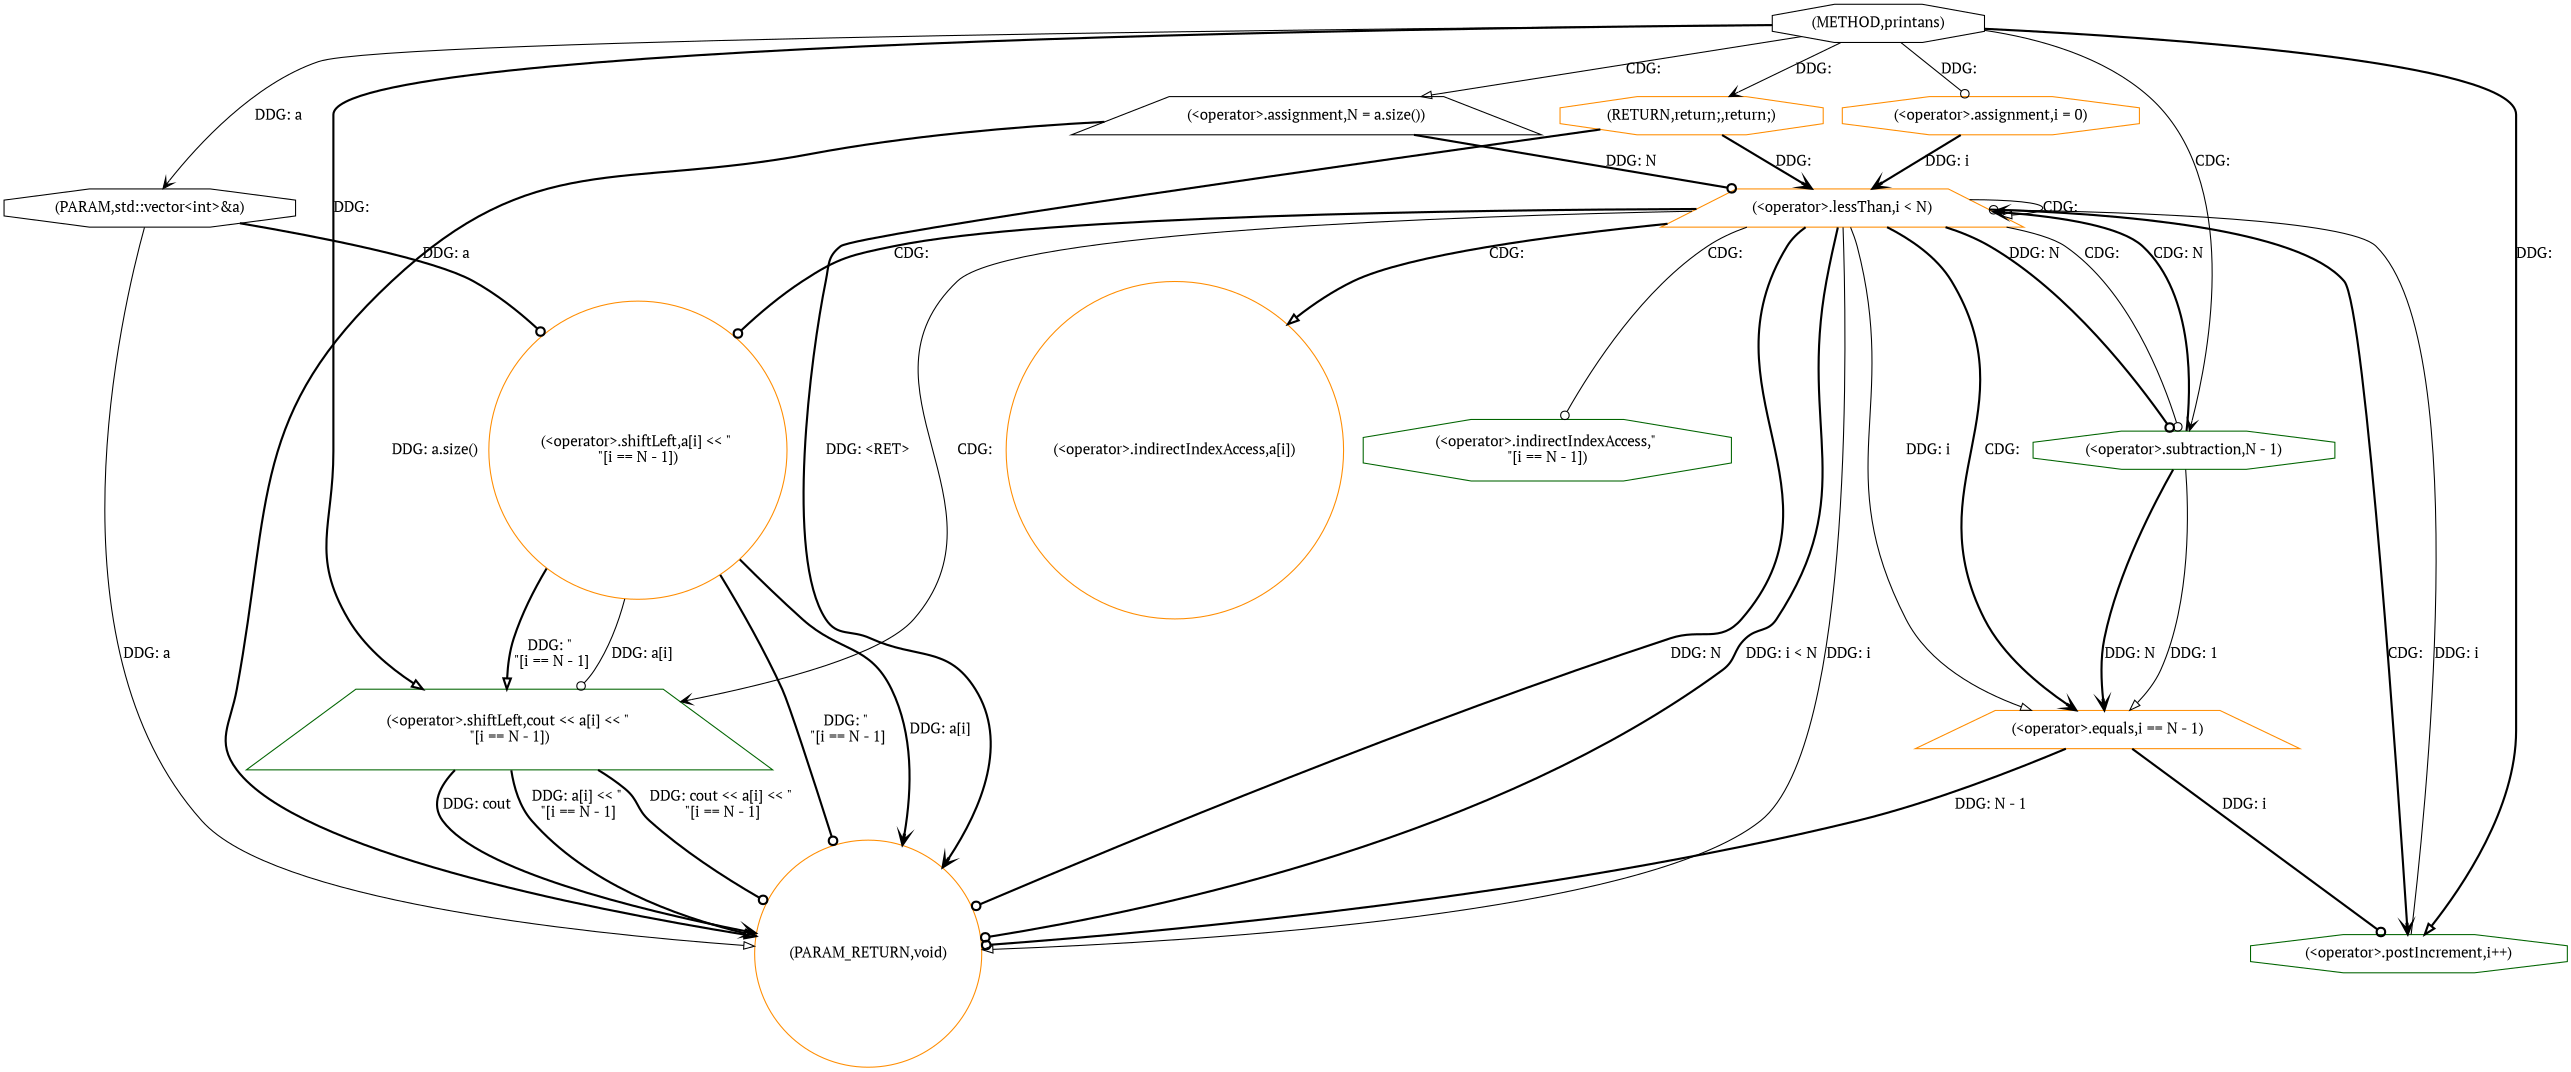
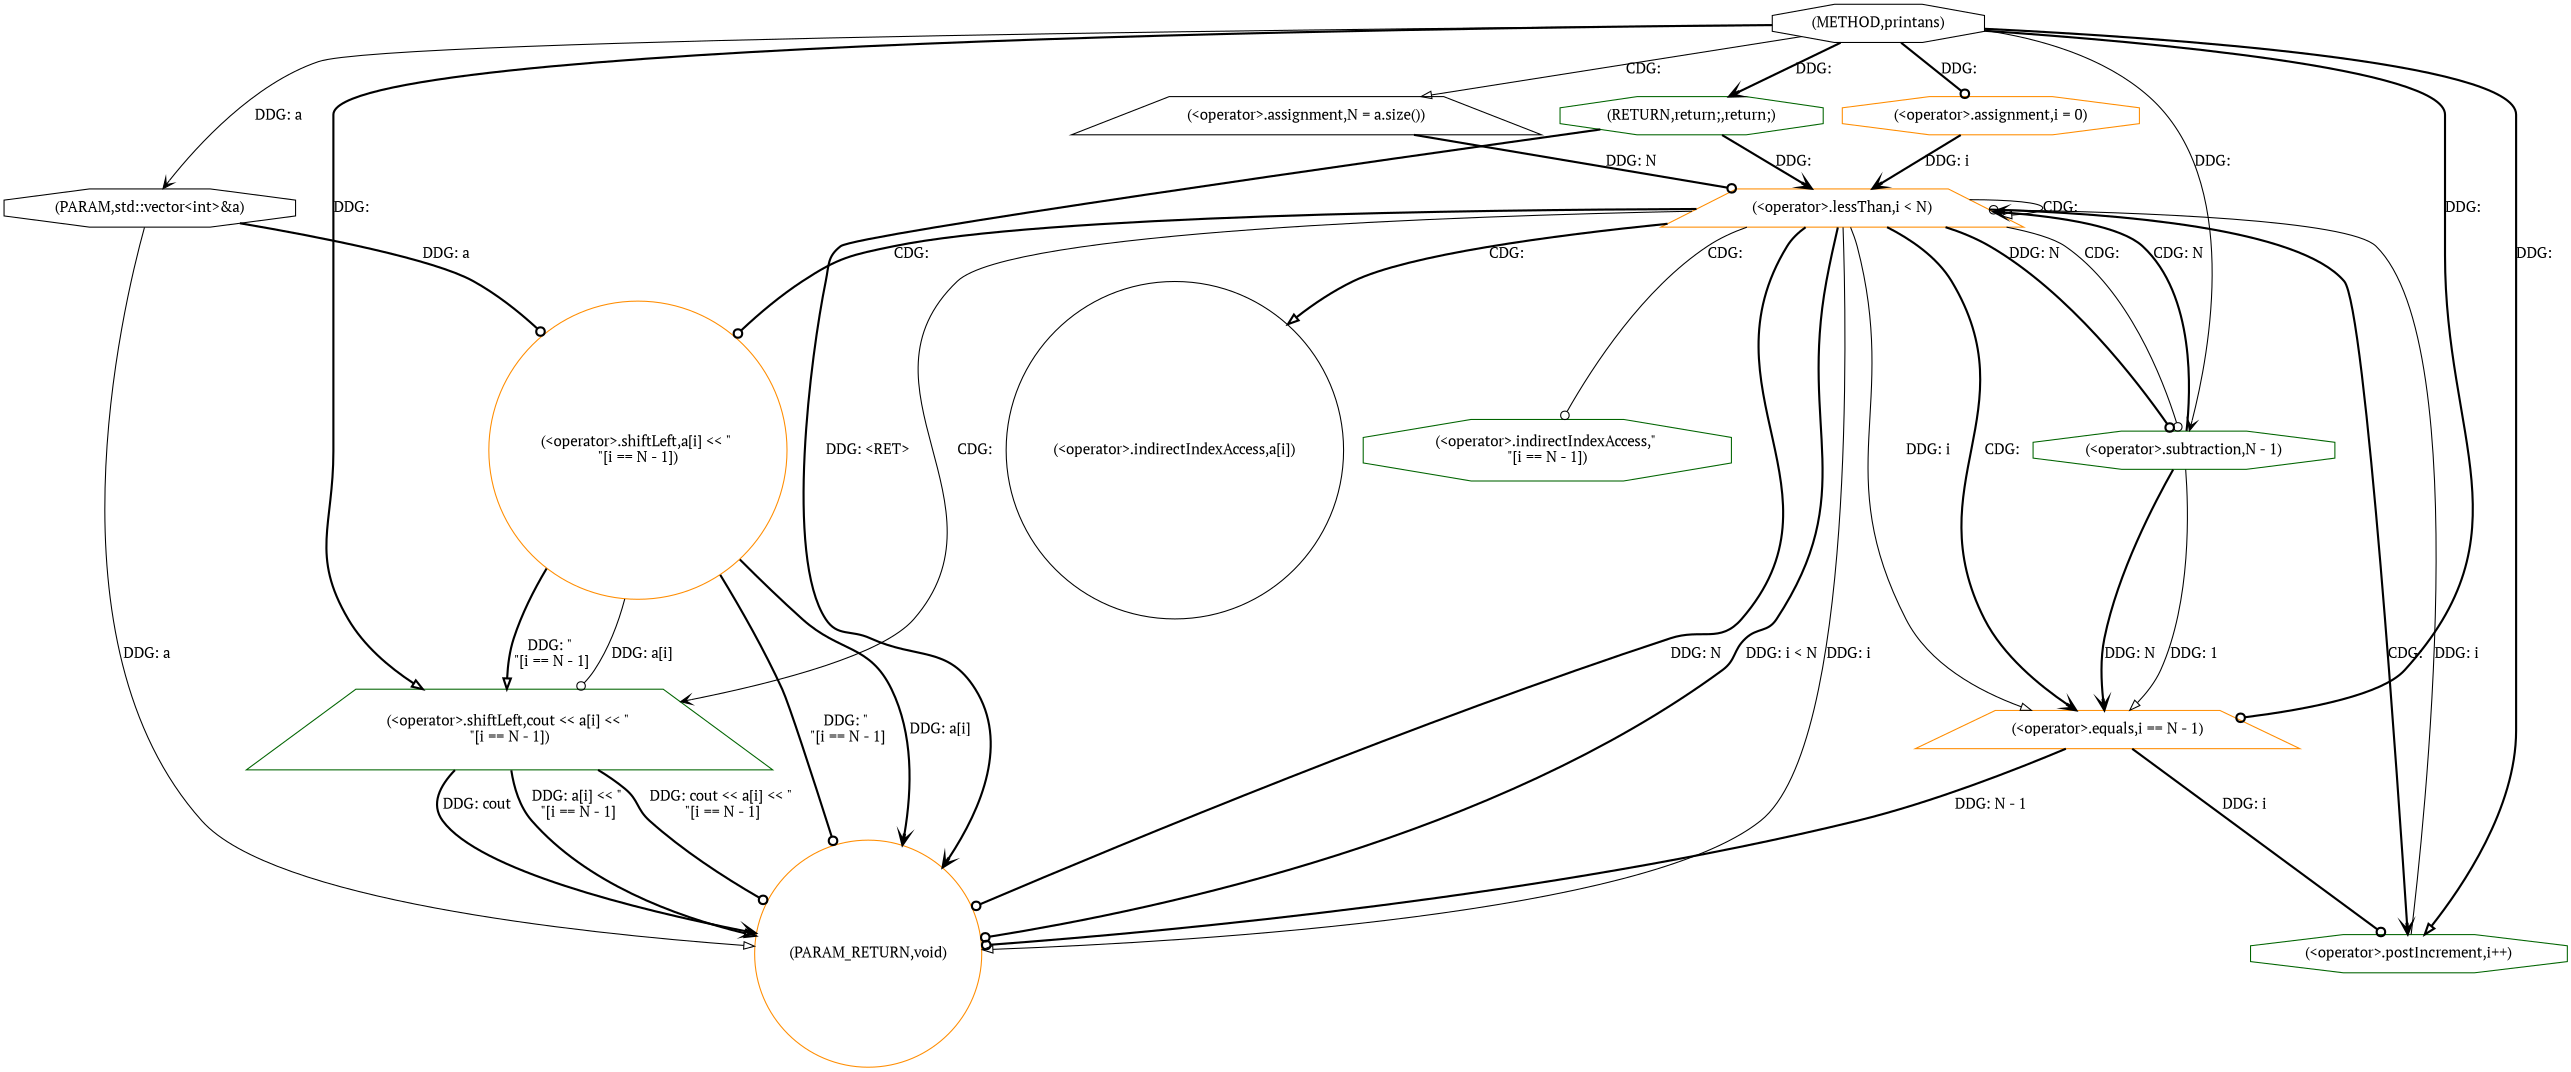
edge "(METHOD,printans)" -> "(RETURN,return;,return;)": style solid -> bold
edge "(METHOD,printans)" -> "(<operator>.assignment,i = 0)": style solid -> bold
node "(RETURN,return;,return;)": color darkorange -> darkgreen
edge "(METHOD,printans)" -> "(<operator>.subtraction,N - 1)": label "CDG: " -> "DDG: "
edge "(METHOD,printans)" -> "(<operator>.equals,i == N - 1)": added, label "DDG:"
edge "(<operator>.assignment,N = a.size())" -> "(PARAM_RETURN,void)": removed, label "DDG: a.size()"
node "(<operator>.indirectIndexAccess,a[i])": color darkorange -> black
